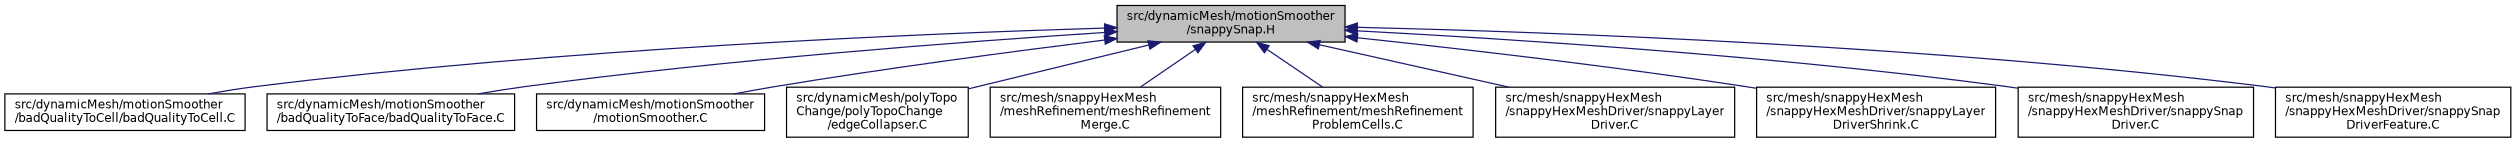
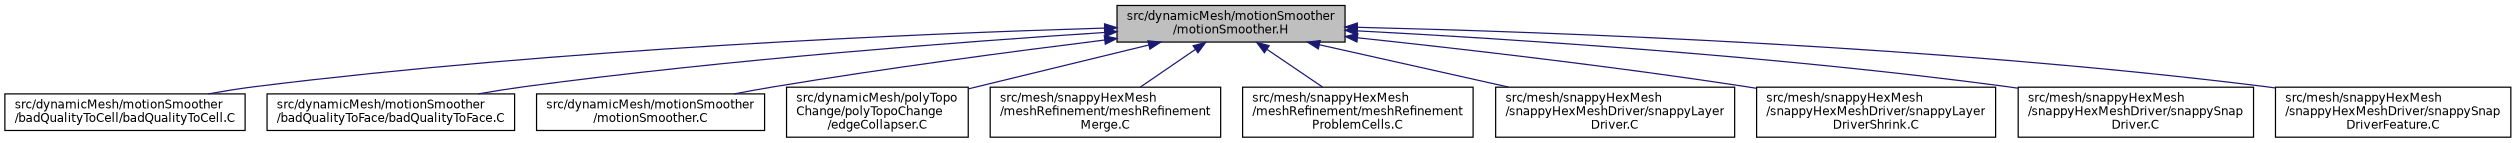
node "src/dynamicMesh/motionSmoother /snappySnap.H": label "src/dynamicMesh/motionSmoother /snappySnap.H" -> "src/dynamicMesh/motionSmoother /motionSmoother.H"
